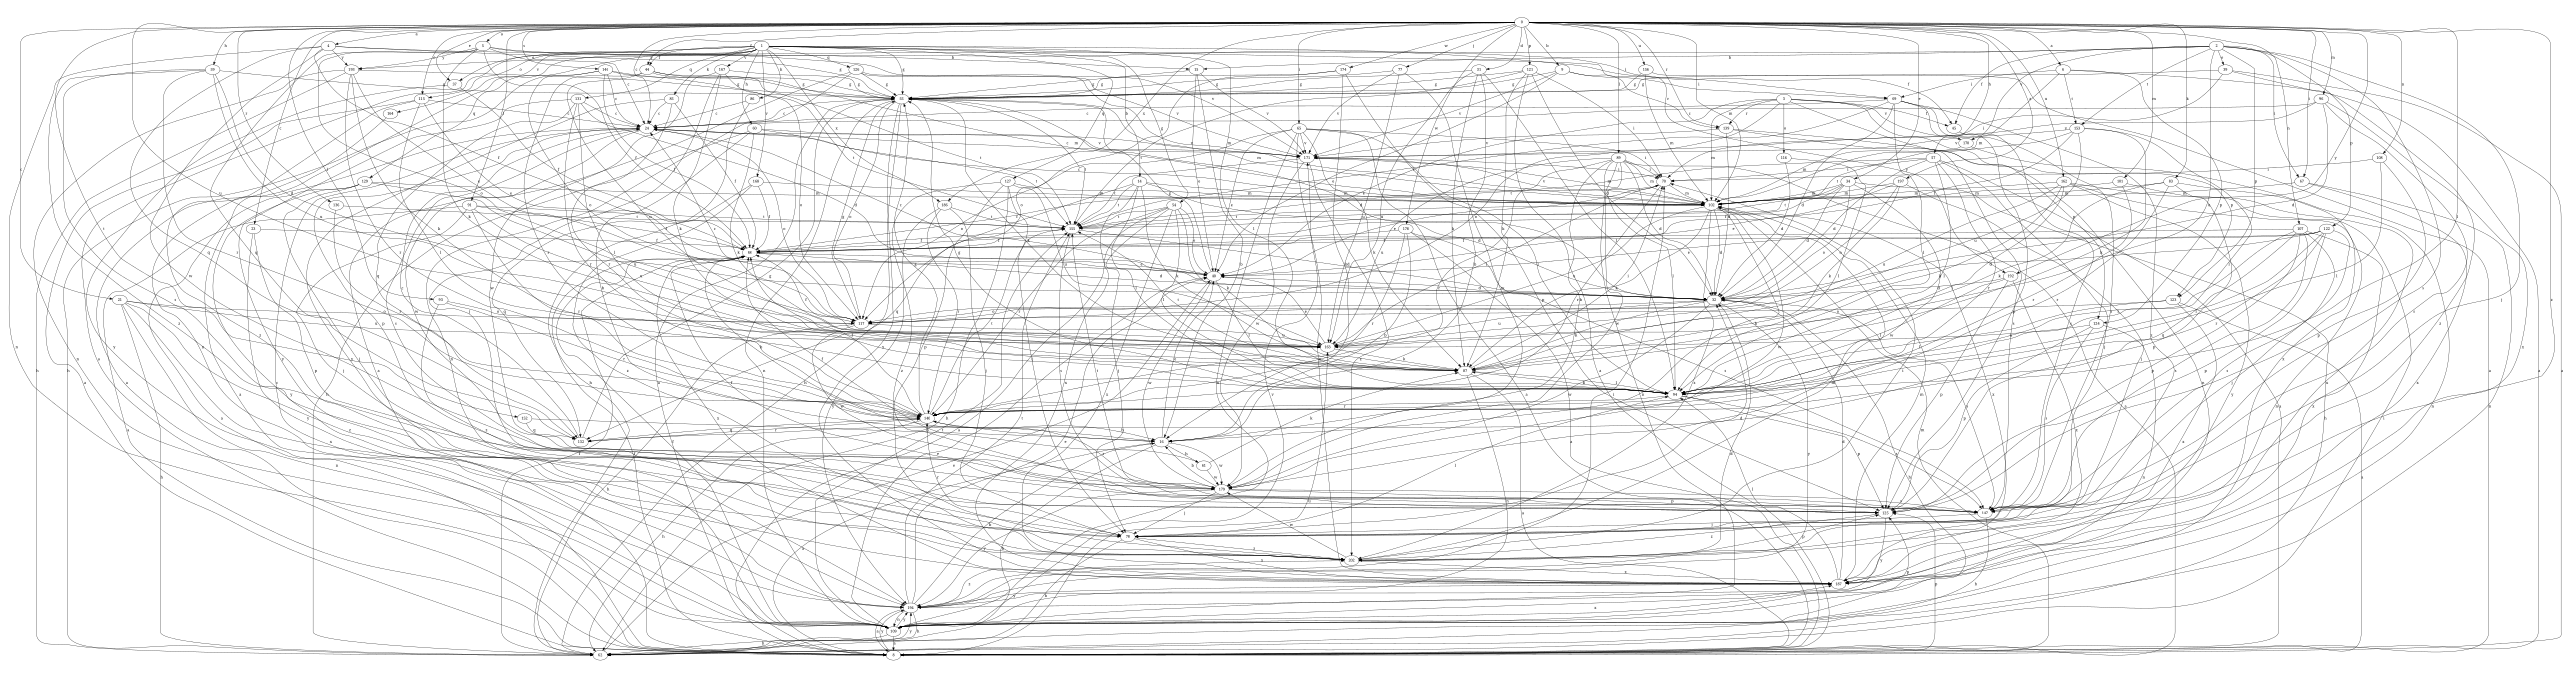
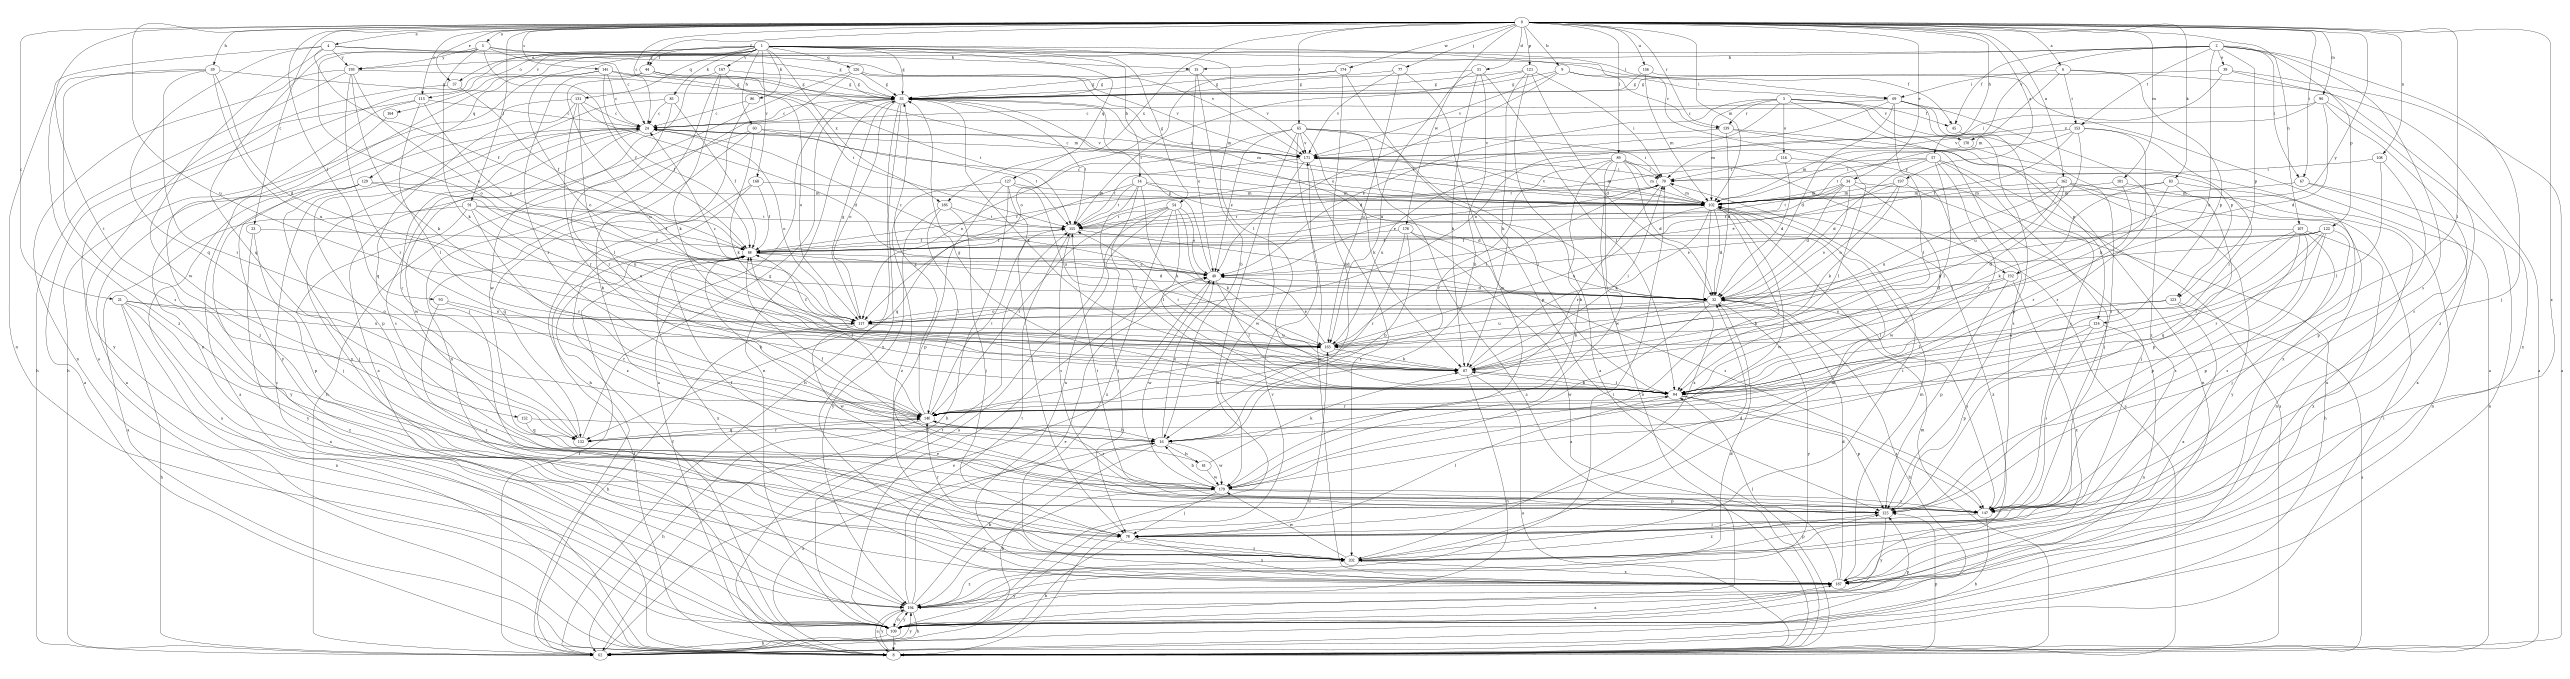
edge "116" -> "70": added, label "i"
node "136": removed
edge "89" -> "94": removed, label "l"
